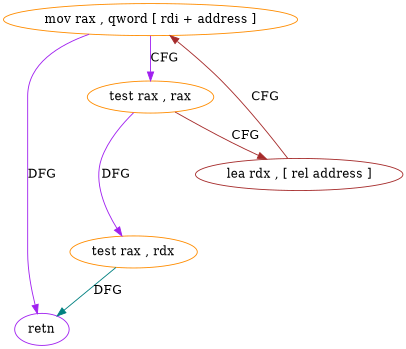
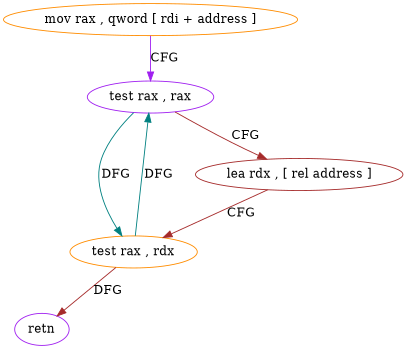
edge "lea rdx , [ rel address ]" -> "mov rax , qword [ rdi + address ]": now "lea rdx , [ rel address ]" -> "test rax , rdx"
node "test rax , rax": color darkorange -> purple
edge "mov rax , qword [ rdi + address ]" -> "retn": removed, label "DFG"
edge "test rax , rax" -> "test rax , rdx": color purple -> teal
edge "test rax , rdx" -> "test rax , rax": added, label "DFG"
edge "test rax , rdx" -> "retn": color teal -> brown
